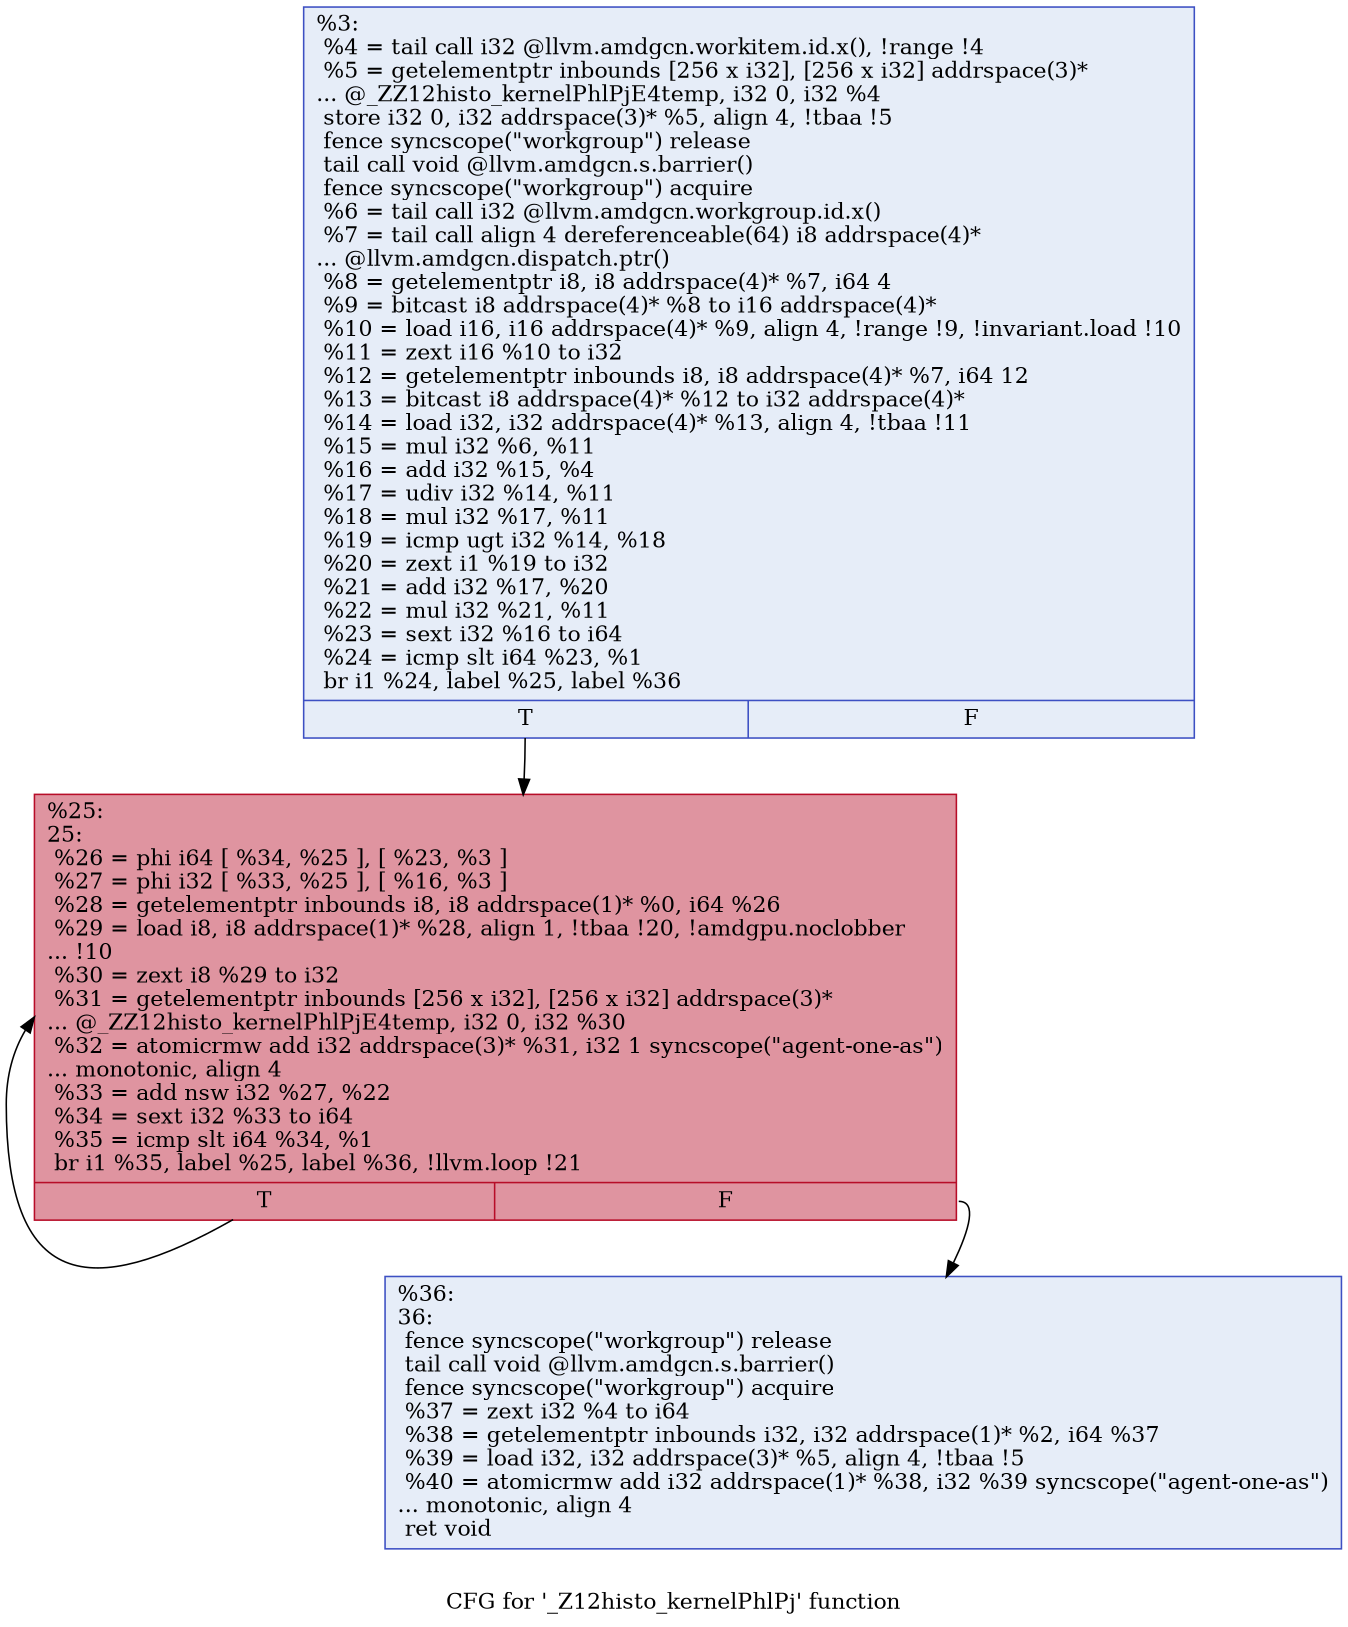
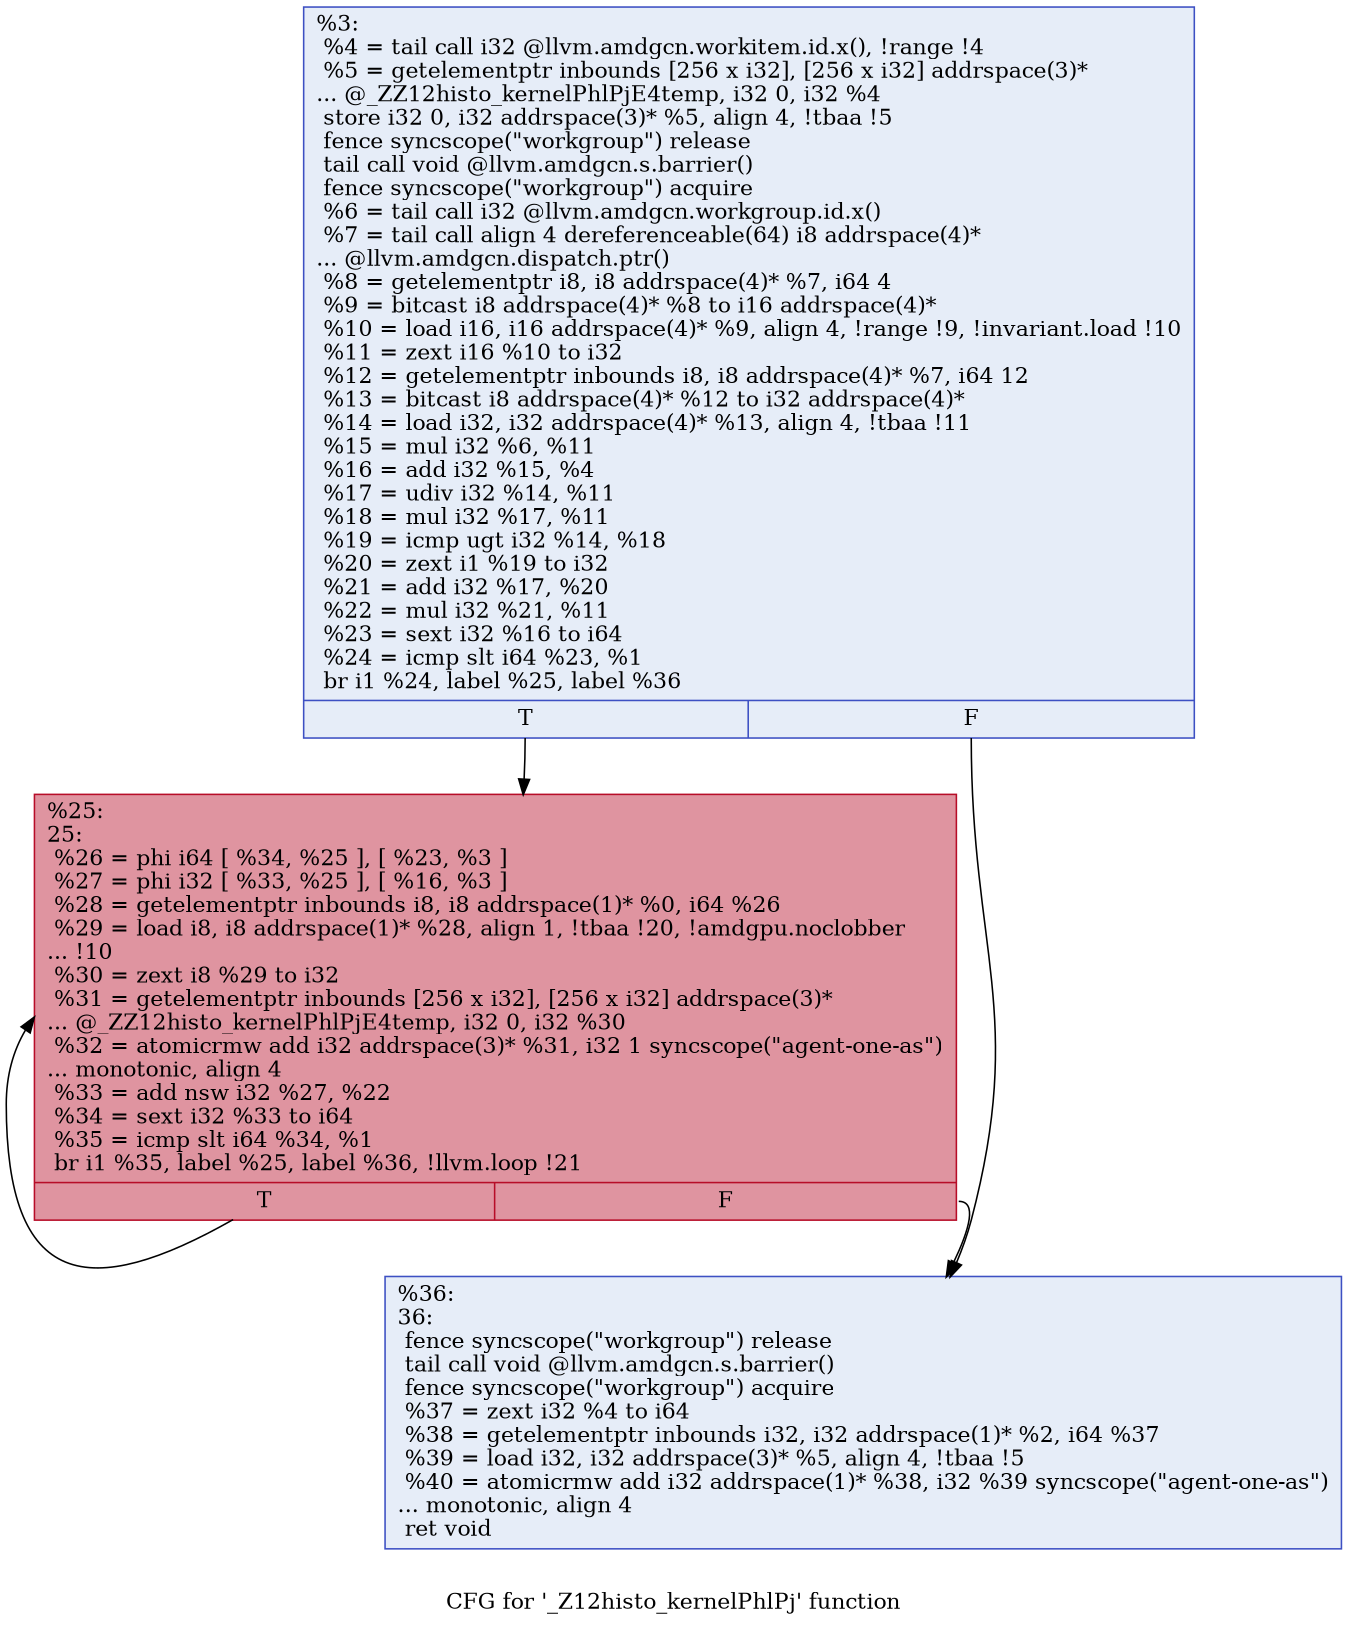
edge "%3:" -> "%36:": added
